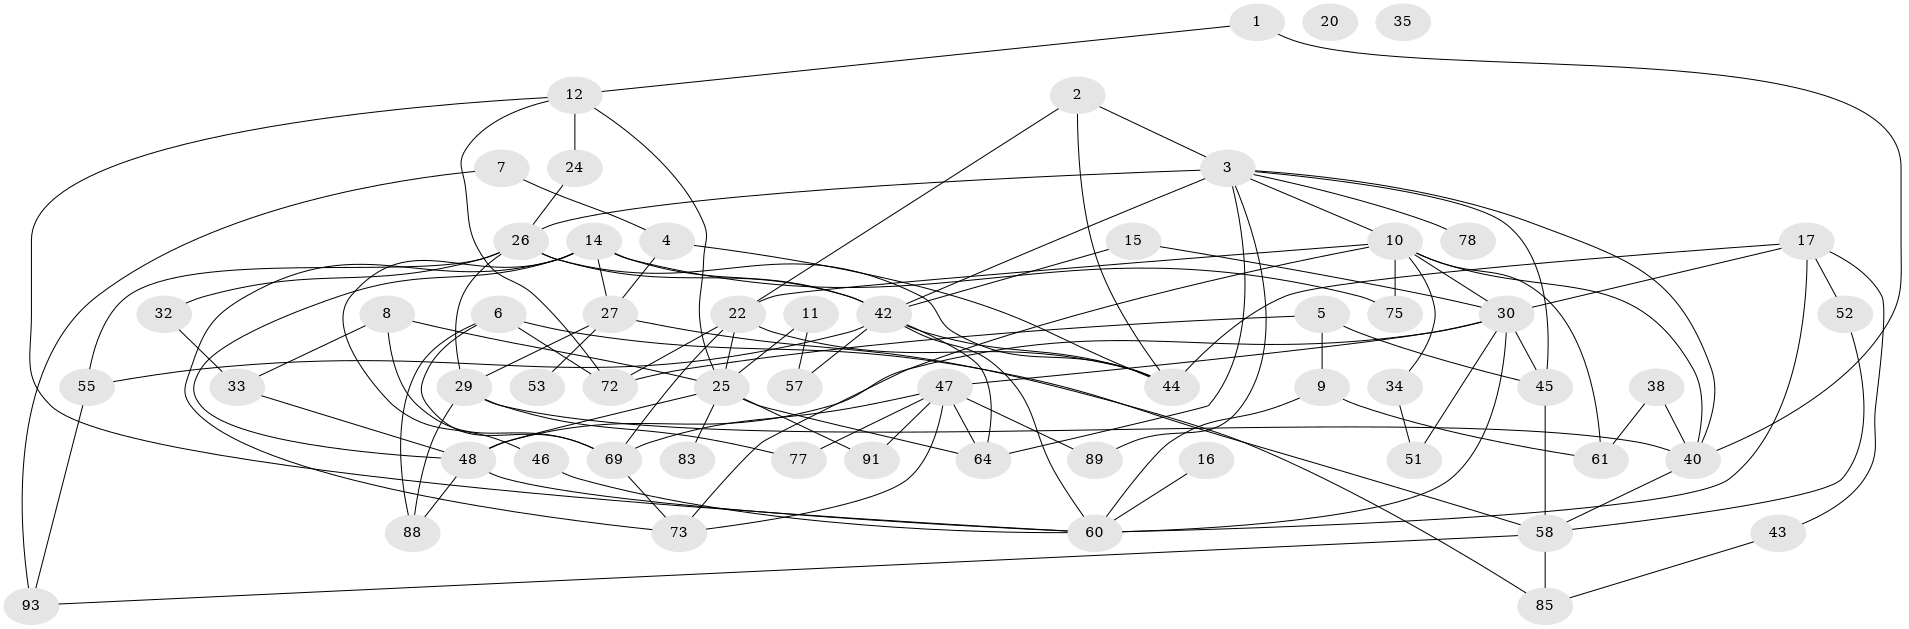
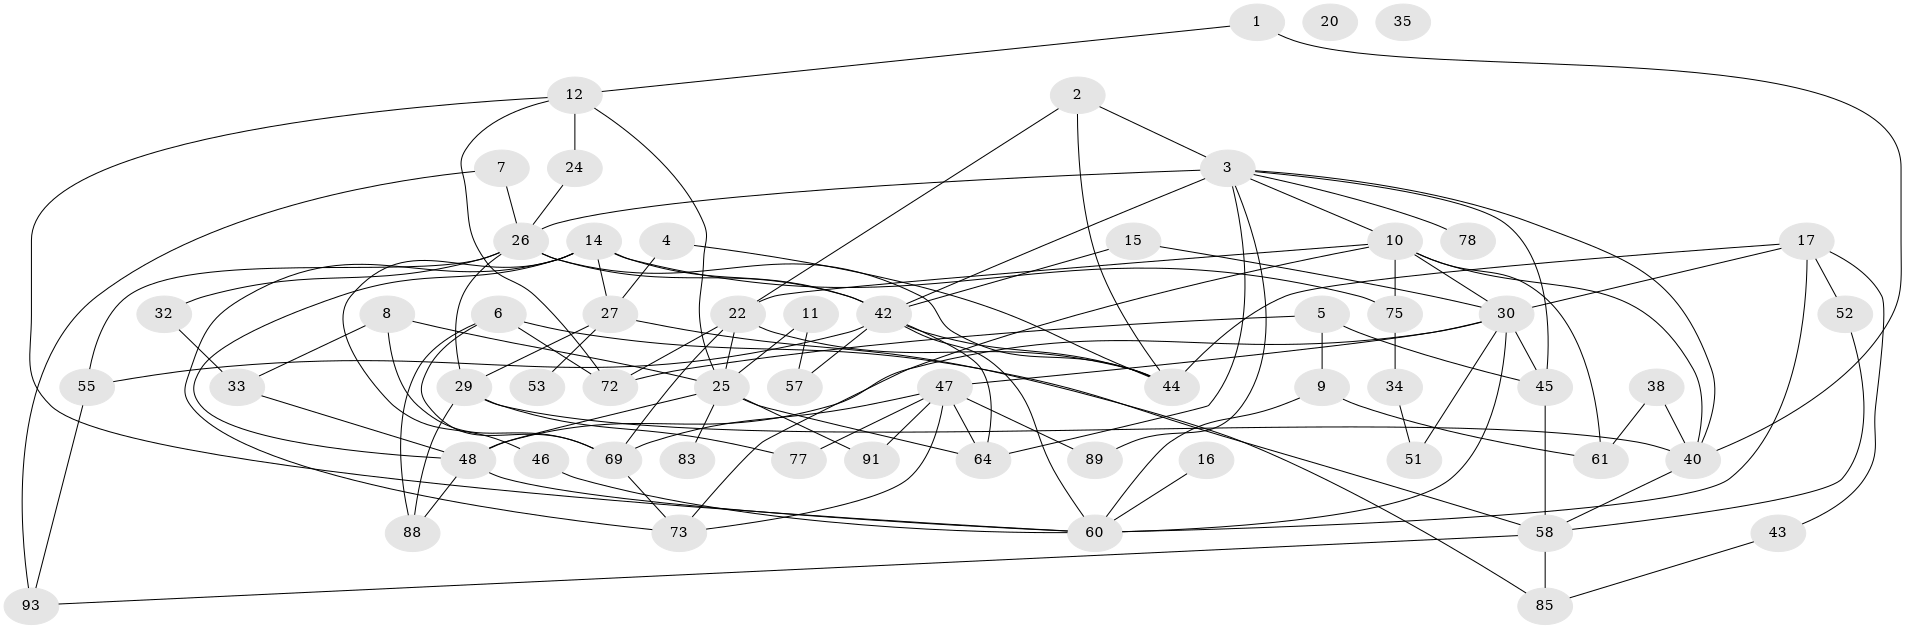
edge "7" -- "4": now "7" -- "26"
edge "10" -- "34": now "75" -- "34"
